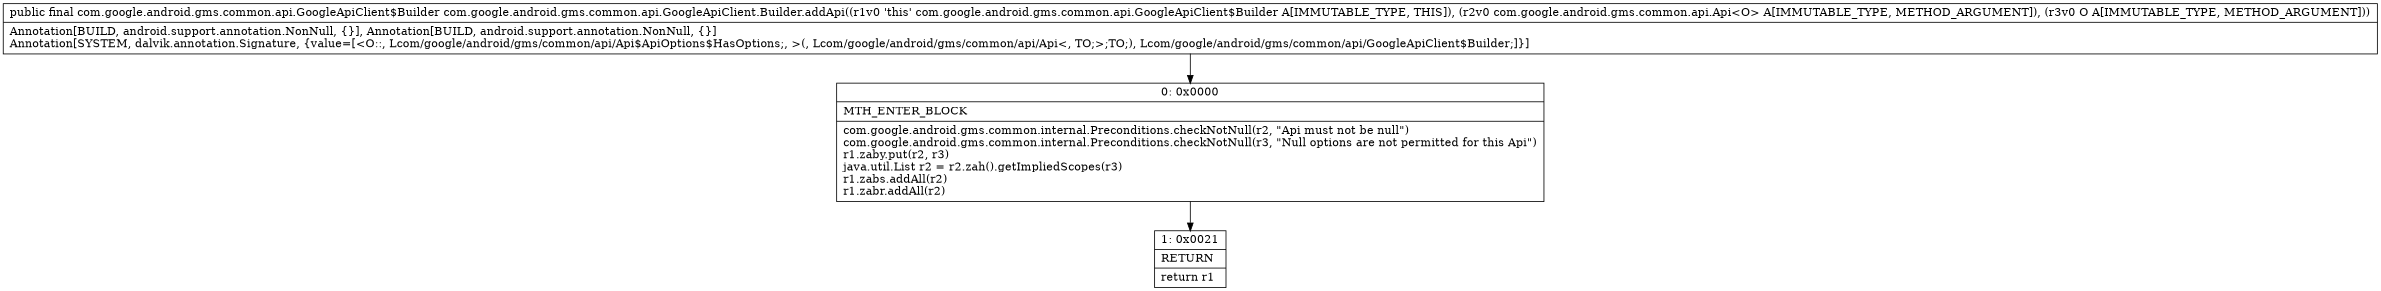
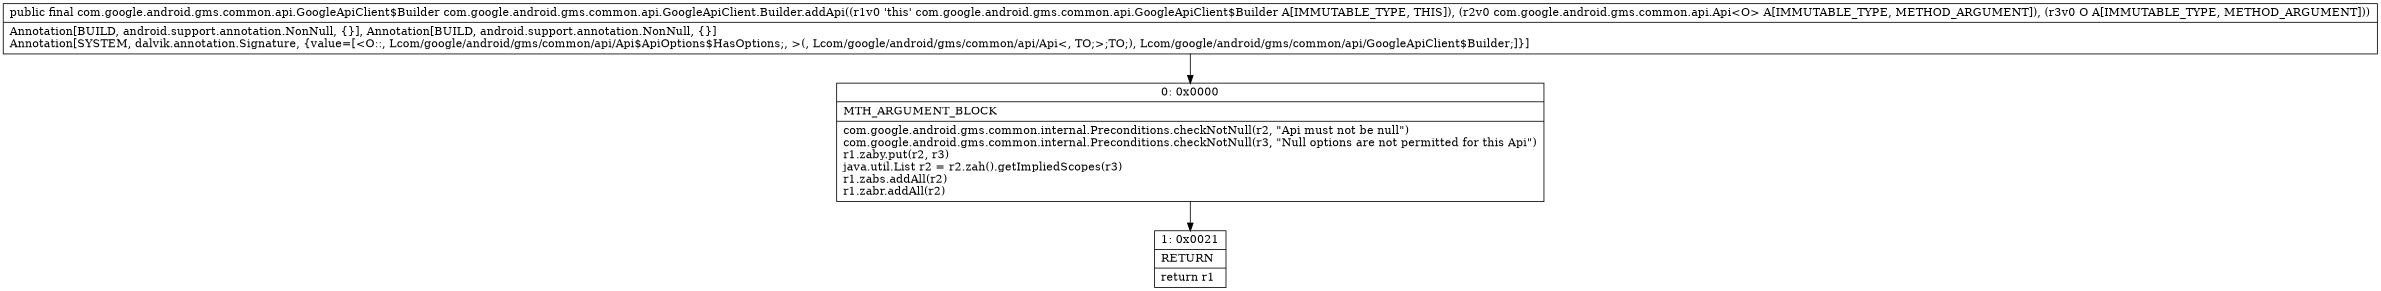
node "0: 0x0000": text "MTH_ENTER_BLOCK" -> "MTH_ARGUMENT_BLOCK"
